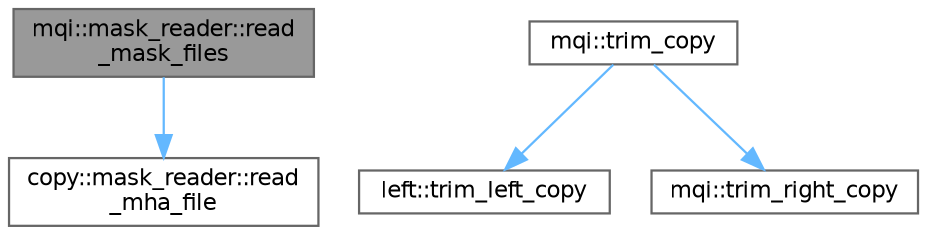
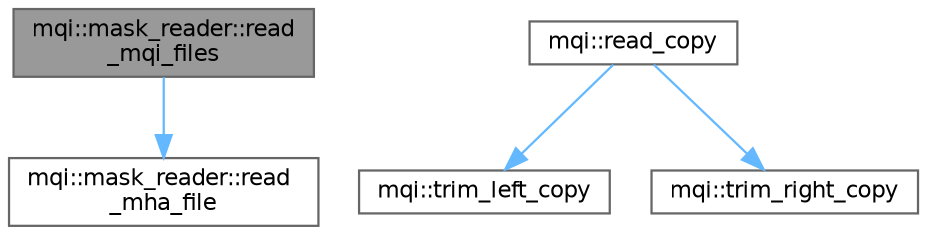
node "mqi::mask_reader::read _mask_files": label "mqi::mask_reader::read _mask_files" -> "mqi::mask_reader::read _mqi_files"
node "mqi::trim_copy": label "mqi::trim_copy" -> "mqi::read_copy"
node "copy::mask_reader::read _mha_file": label "copy::mask_reader::read _mha_file" -> "mqi::mask_reader::read _mha_file"
node "left::trim_left_copy": label "left::trim_left_copy" -> "mqi::trim_left_copy"
